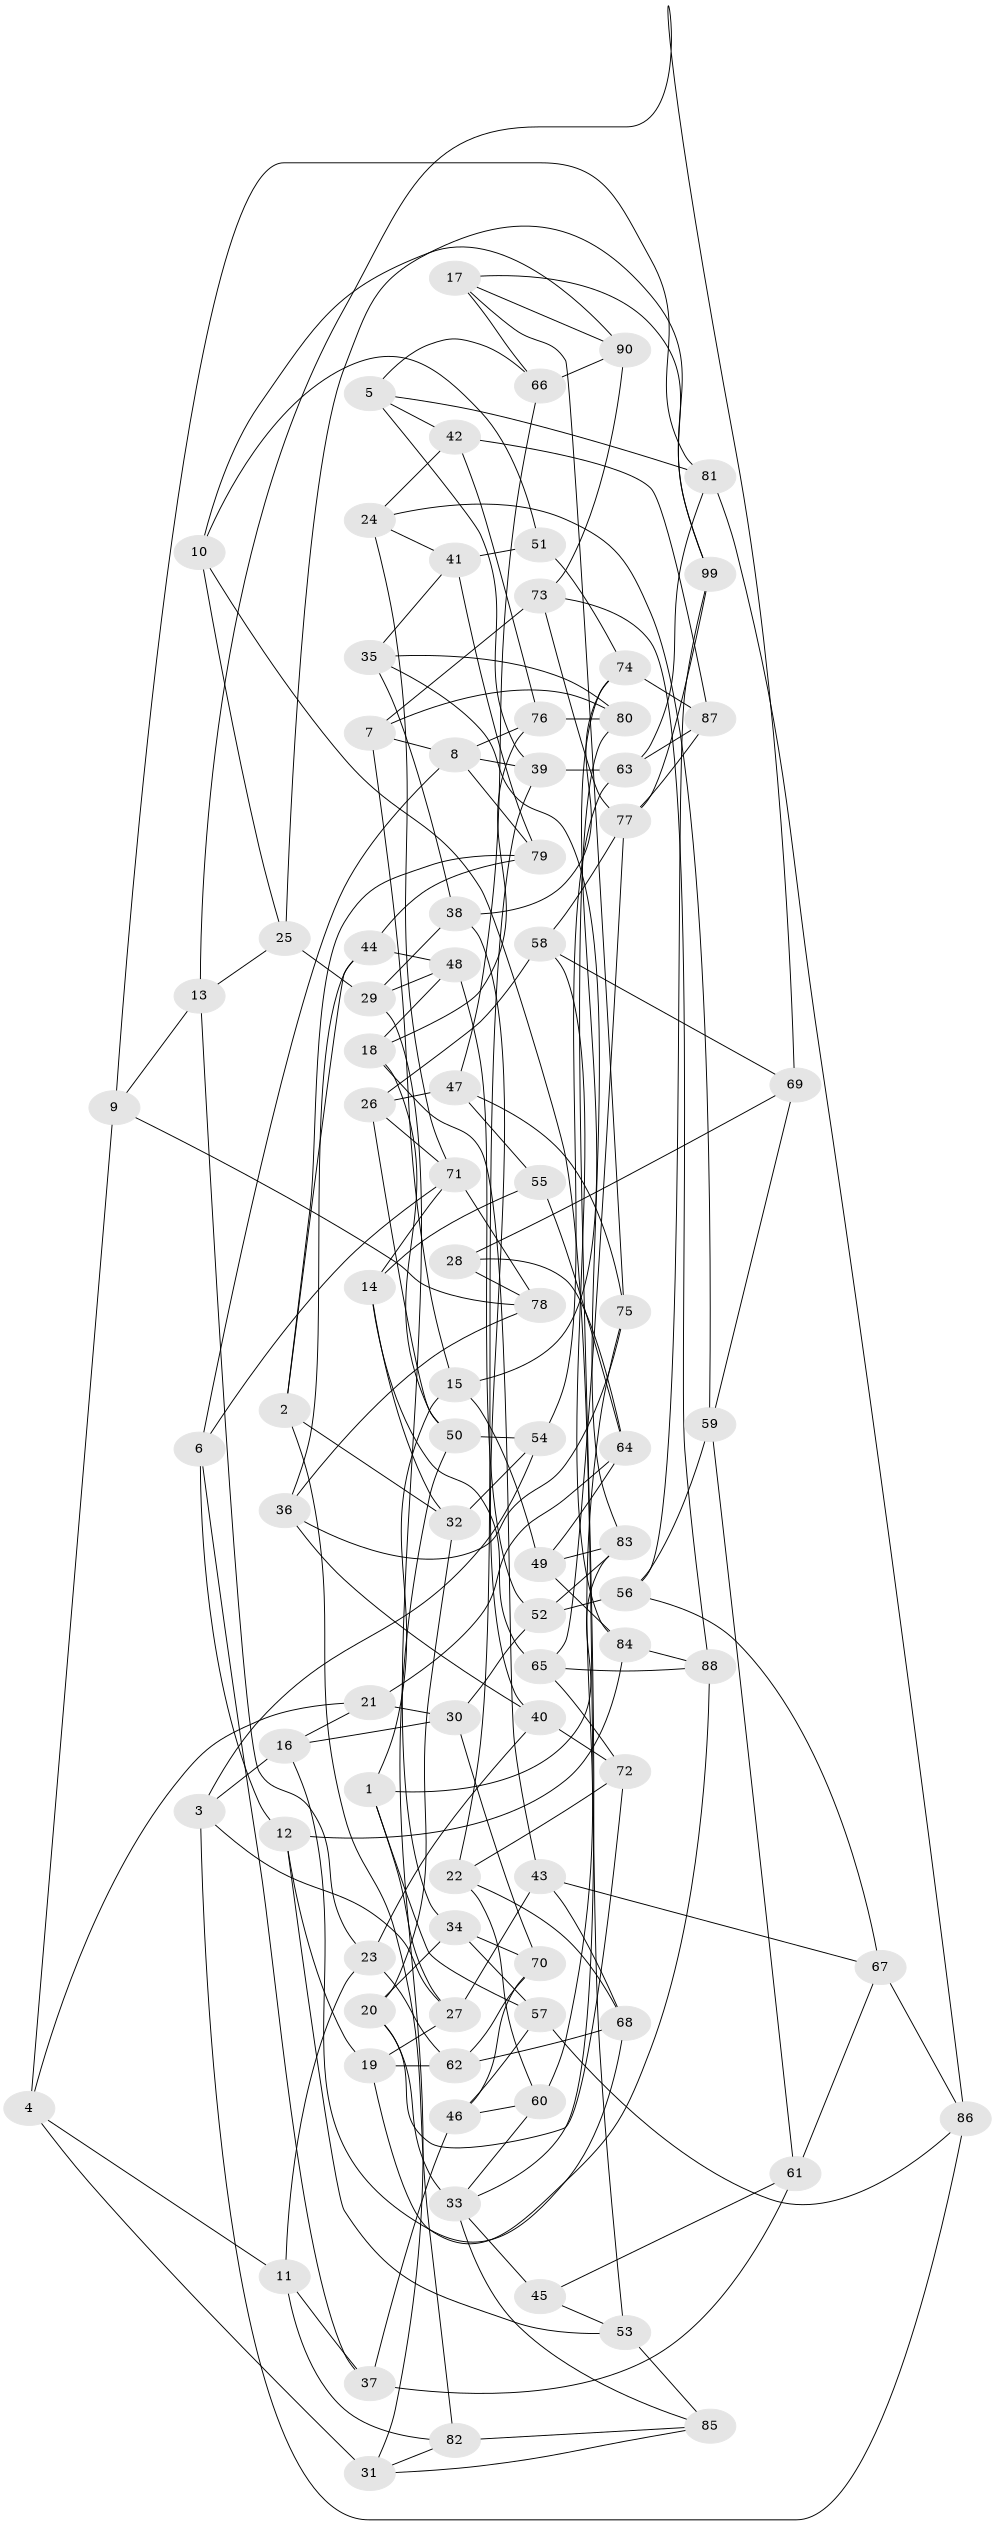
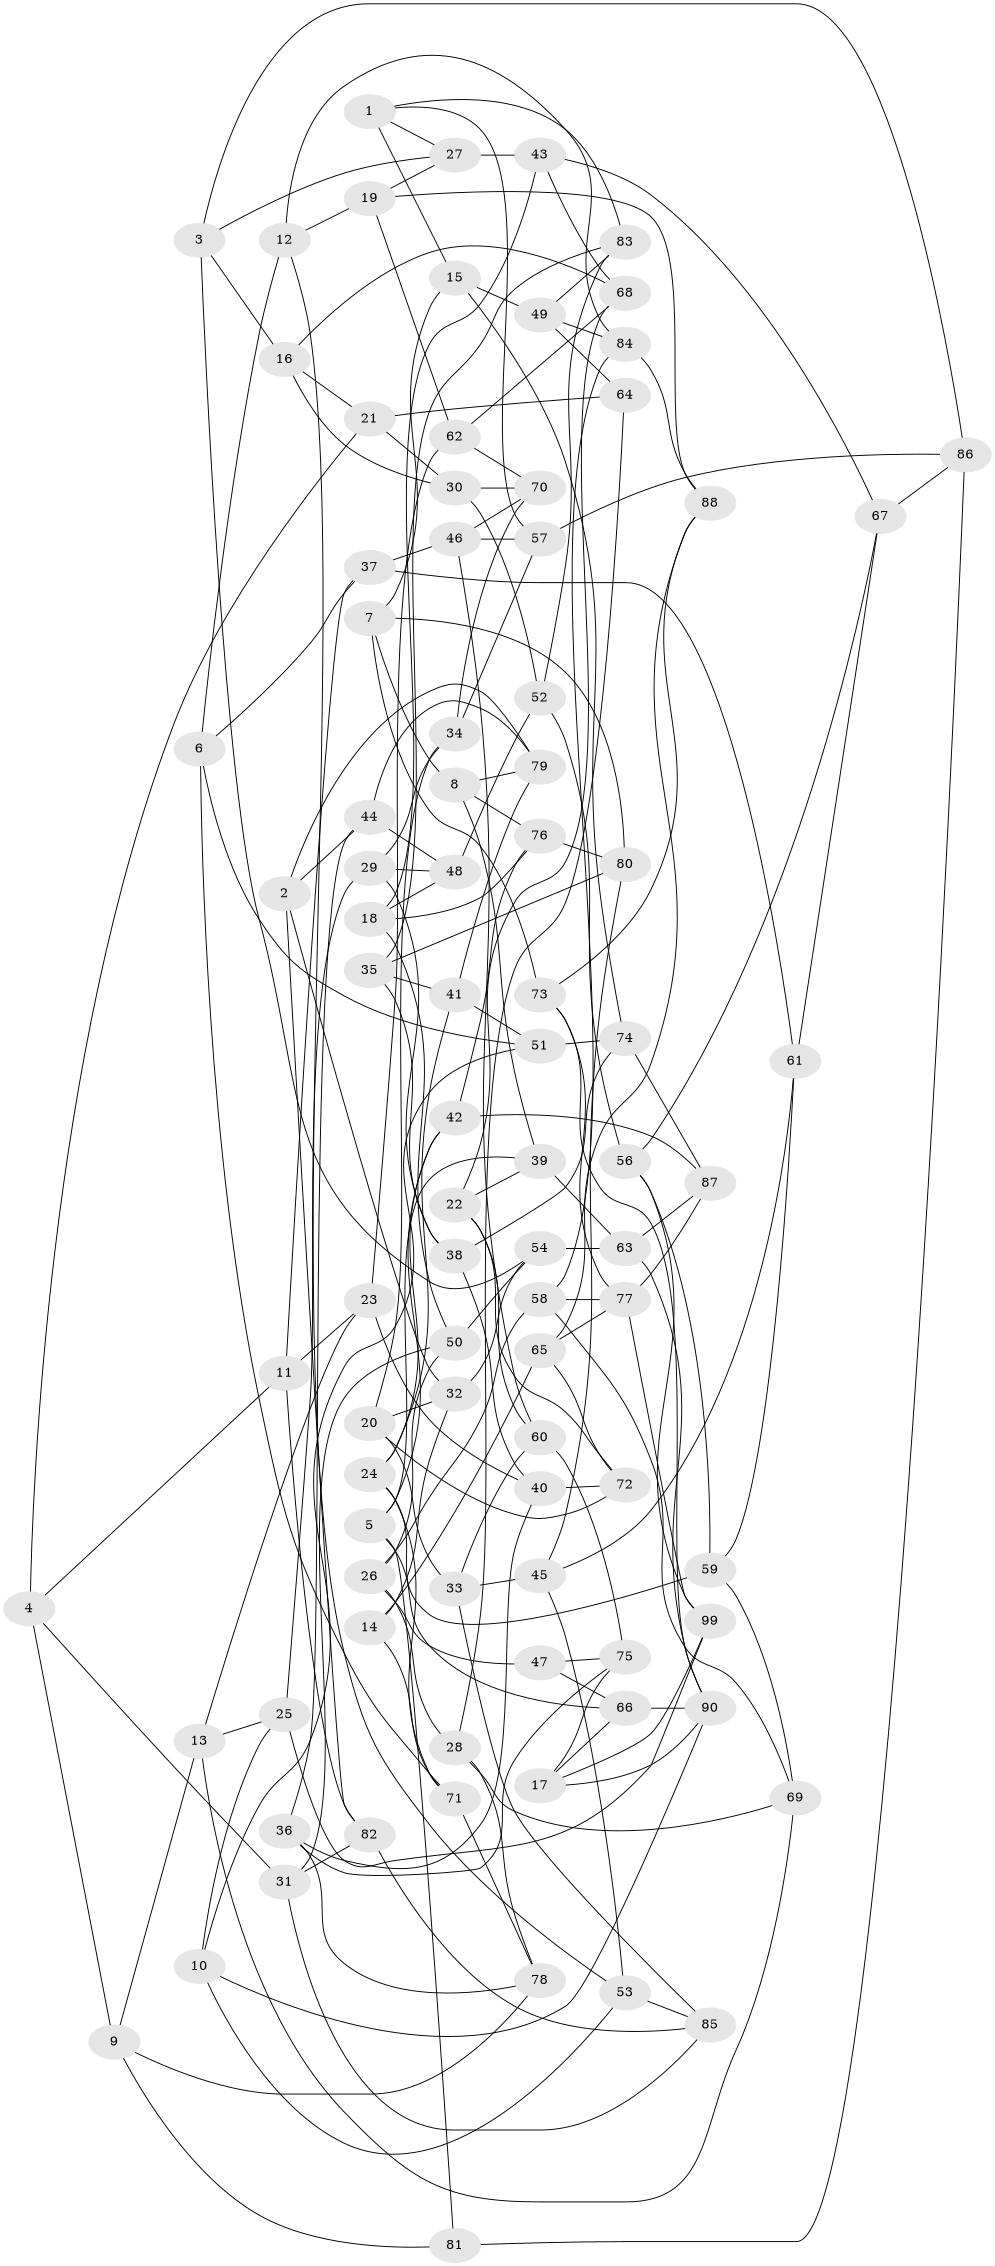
edge "81" -- "63": now "90" -- "63"
edge "8" -- "6": now "51" -- "6"
edge "26" -- "71": now "26" -- "28"
node "55": removed
edge "80" -- "33": now "80" -- "45"
